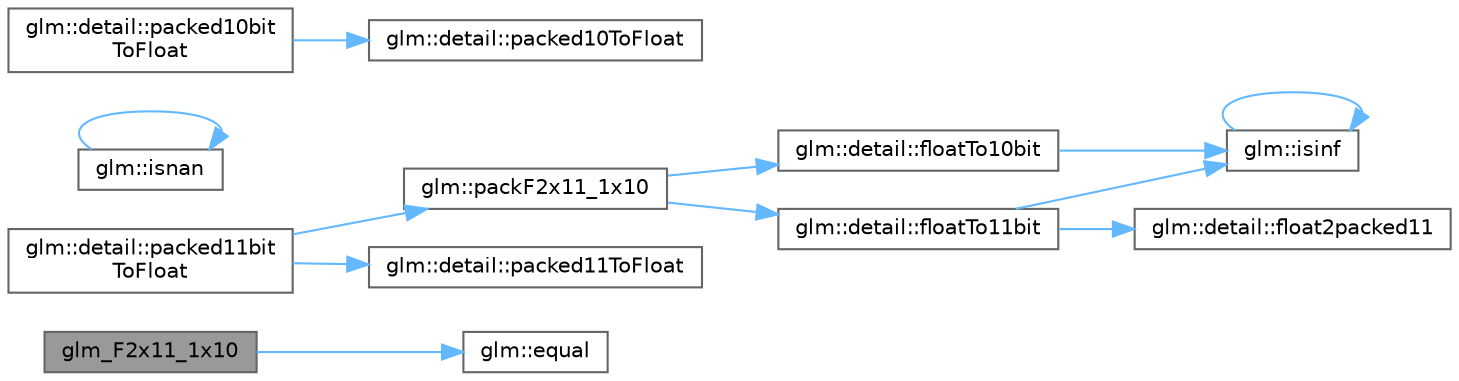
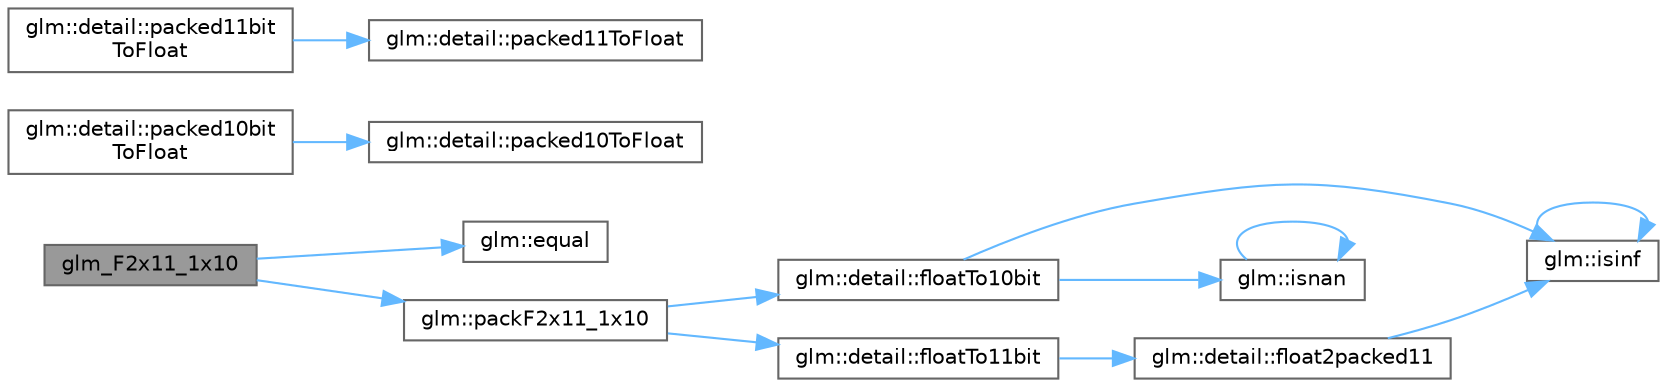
edge "glm::detail::floatTo11bit" -> "glm::isinf": now "glm::detail::float2packed11" -> "glm::isinf"
edge "glm::detail::packed11bit ToFloat" -> "glm::packF2x11_1x10": now "glm_F2x11_1x10" -> "glm::packF2x11_1x10"
edge "glm::detail::floatTo10bit" -> "glm::isnan": added
